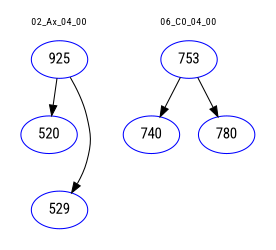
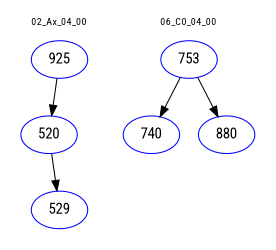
edge "925" -> "529": now "520" -> "529"
node "780": label "780" -> "880"
